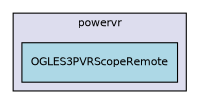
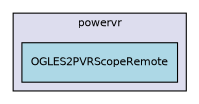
node "OGLES3PVRScopeRemote": label "OGLES3PVRScopeRemote" -> "OGLES2PVRScopeRemote"
